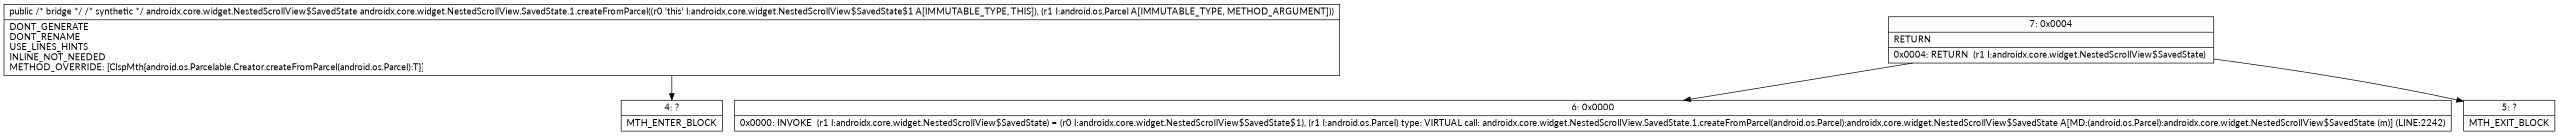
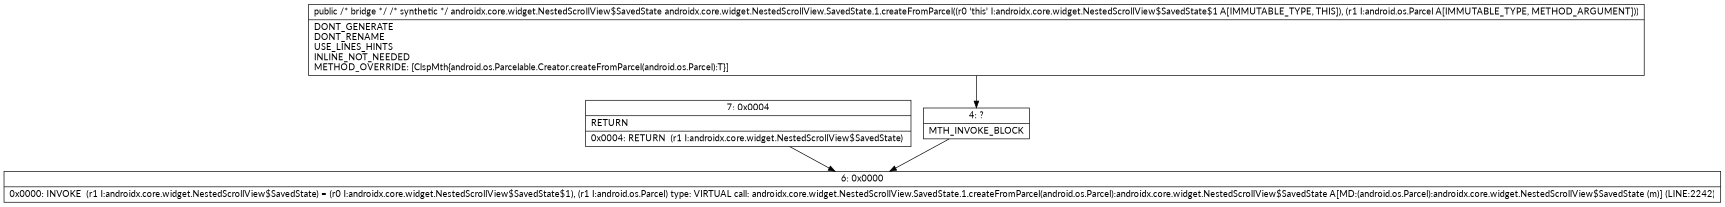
node "5: ?": removed
node "4: ?": text "MTH_ENTER_BLOCK" -> "MTH_INVOKE_BLOCK"
edge "4: ?" -> "6: 0x0000": added
